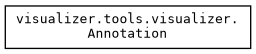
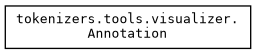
node "visualizer.tools.visualizer. Annotation": label "visualizer.tools.visualizer. Annotation" -> "tokenizers.tools.visualizer. Annotation"
